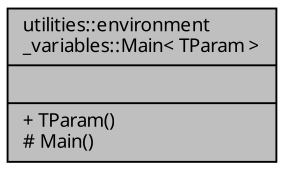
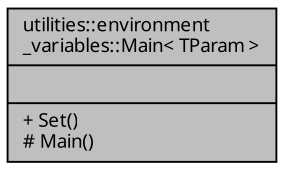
node "utilities::environment": text "+ TParam()" -> "+ Set()"
